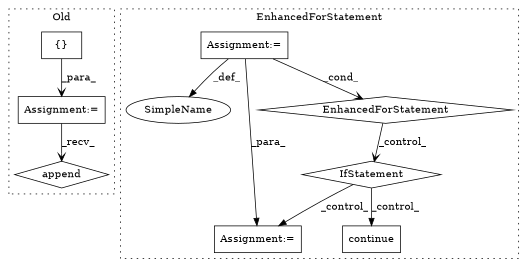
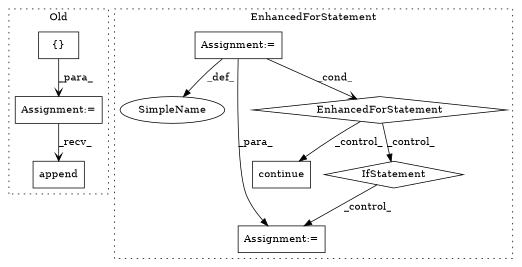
edge "EnhancedForStatement" -> "IfStatement": arrowhead vee -> normal
node "append": shape diamond -> box
edge "IfStatement" -> "continue": now "EnhancedForStatement" -> "continue"
